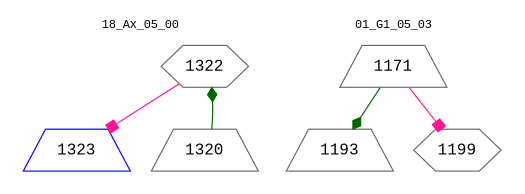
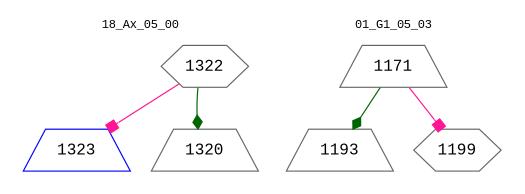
edge "1320" -> "1322": reversed
